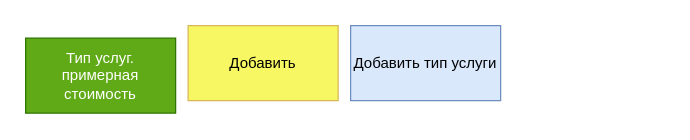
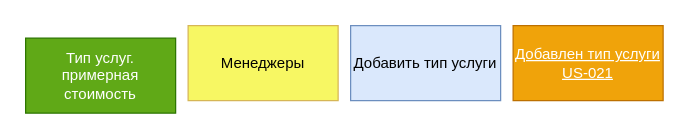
node "Добавить": label "Добавить" -> "Менеджеры"
node "Добавлен тип услуги US-021": added
